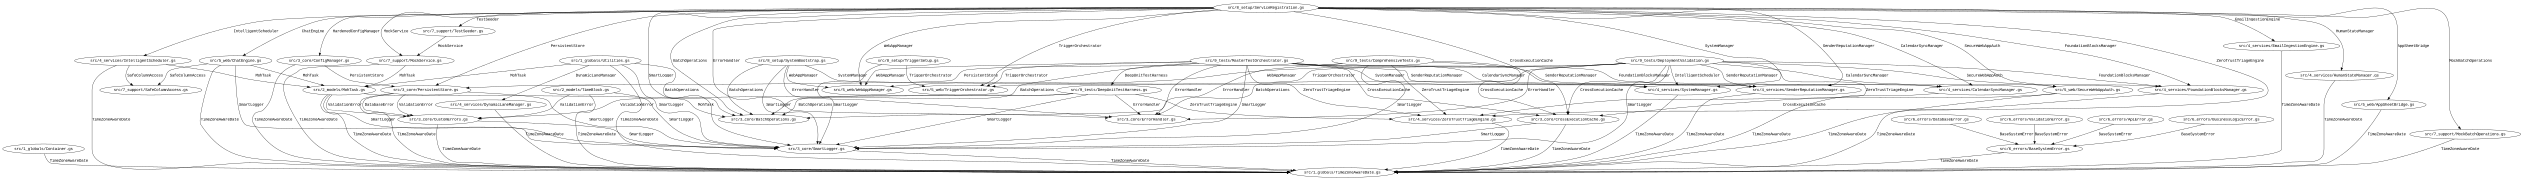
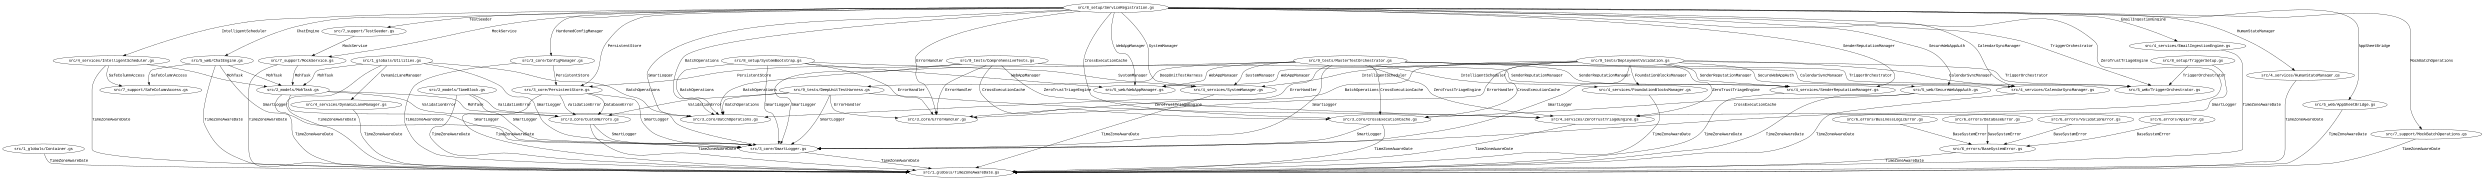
edge "src/8_setup/ServiceRegistration.gs" -> "src/4_services/FoundationBlocksManager.gs": removed, label "FoundationBlocksManager"
edge "src/9_tests/MasterTestOrchestrator.gs" -> "src/4_services/FoundationBlocksManager.gs": label "FoundationBlocksManager" -> "IntelligentScheduler"
